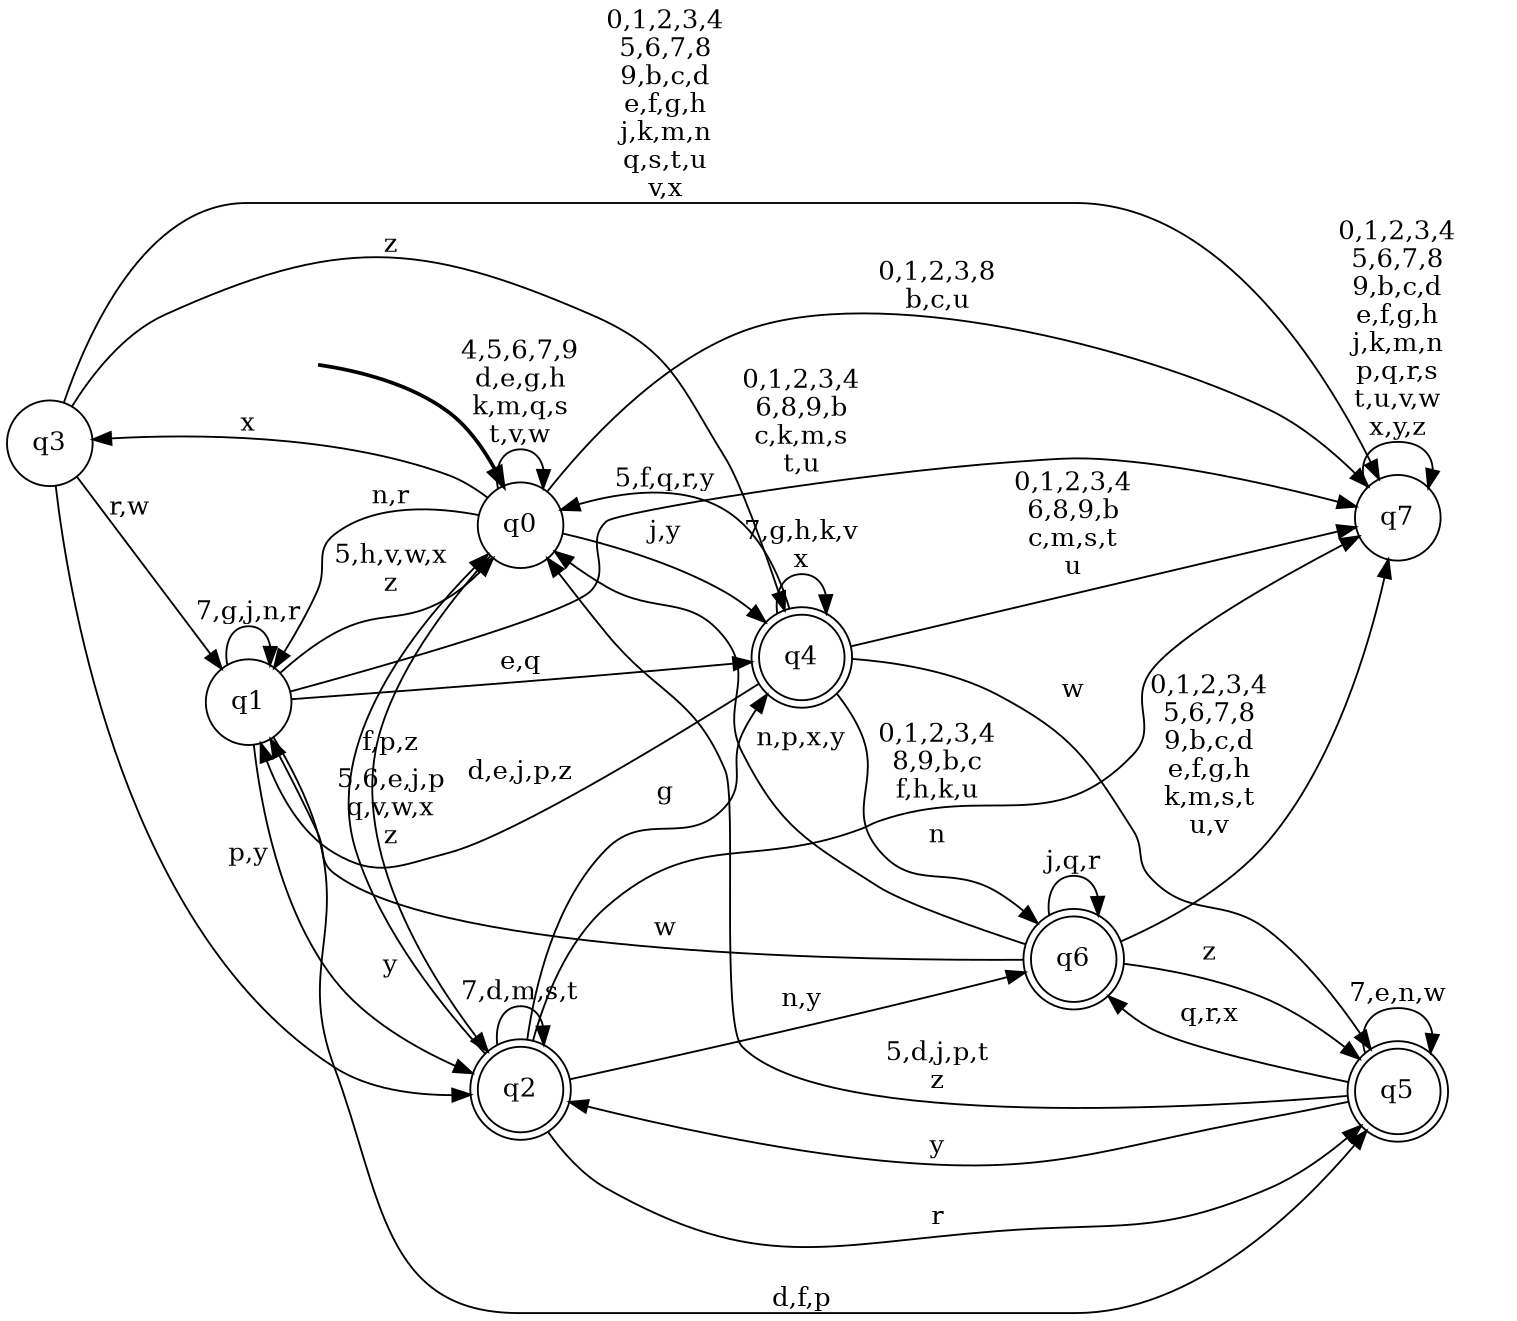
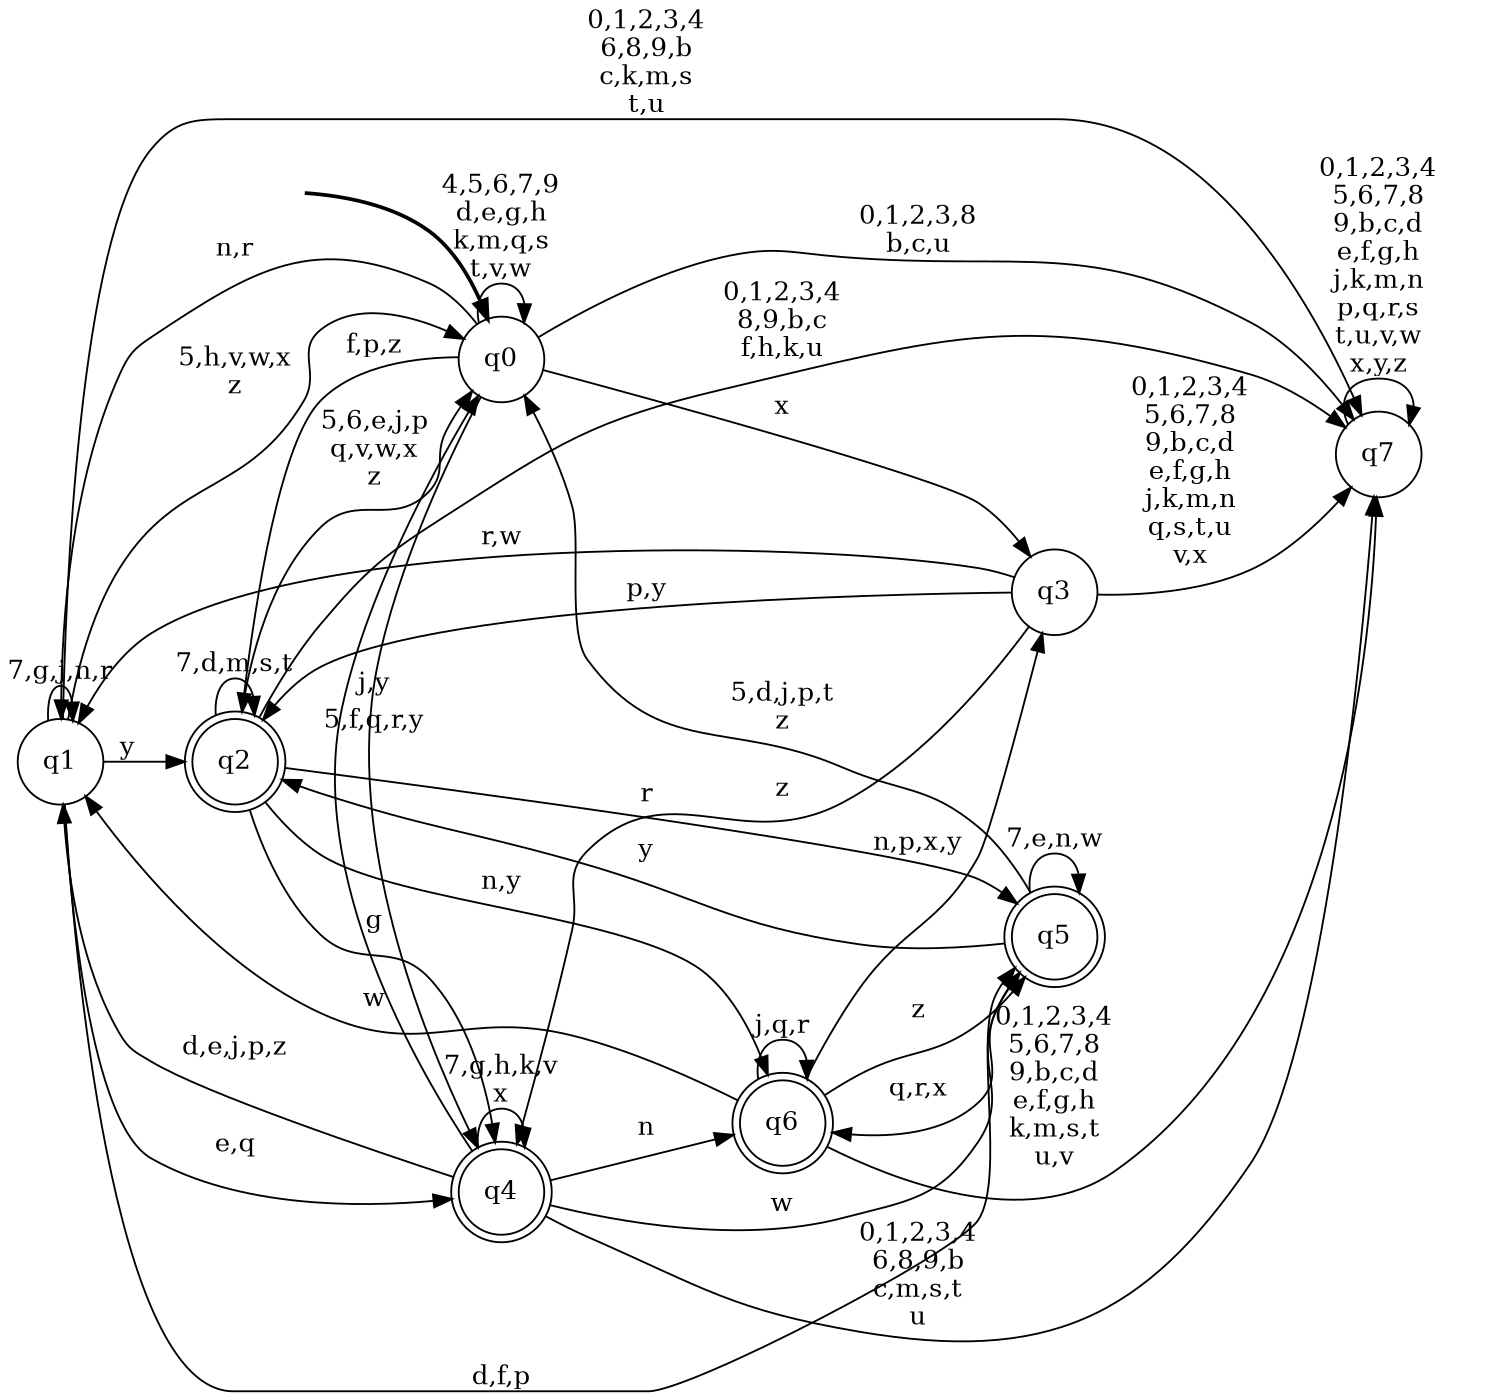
edge "q6" -> "q0": now "q6" -> "q3"
